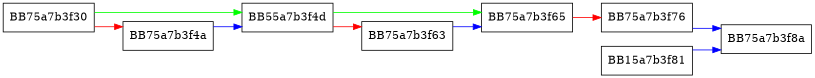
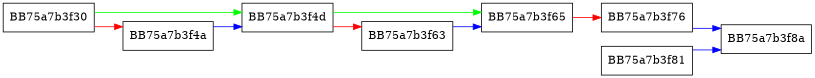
node "BB55a7b3f4d": label "BB55a7b3f4d" -> "BB75a7b3f4d"
node "BB15a7b3f81": label "BB15a7b3f81" -> "BB75a7b3f81"
